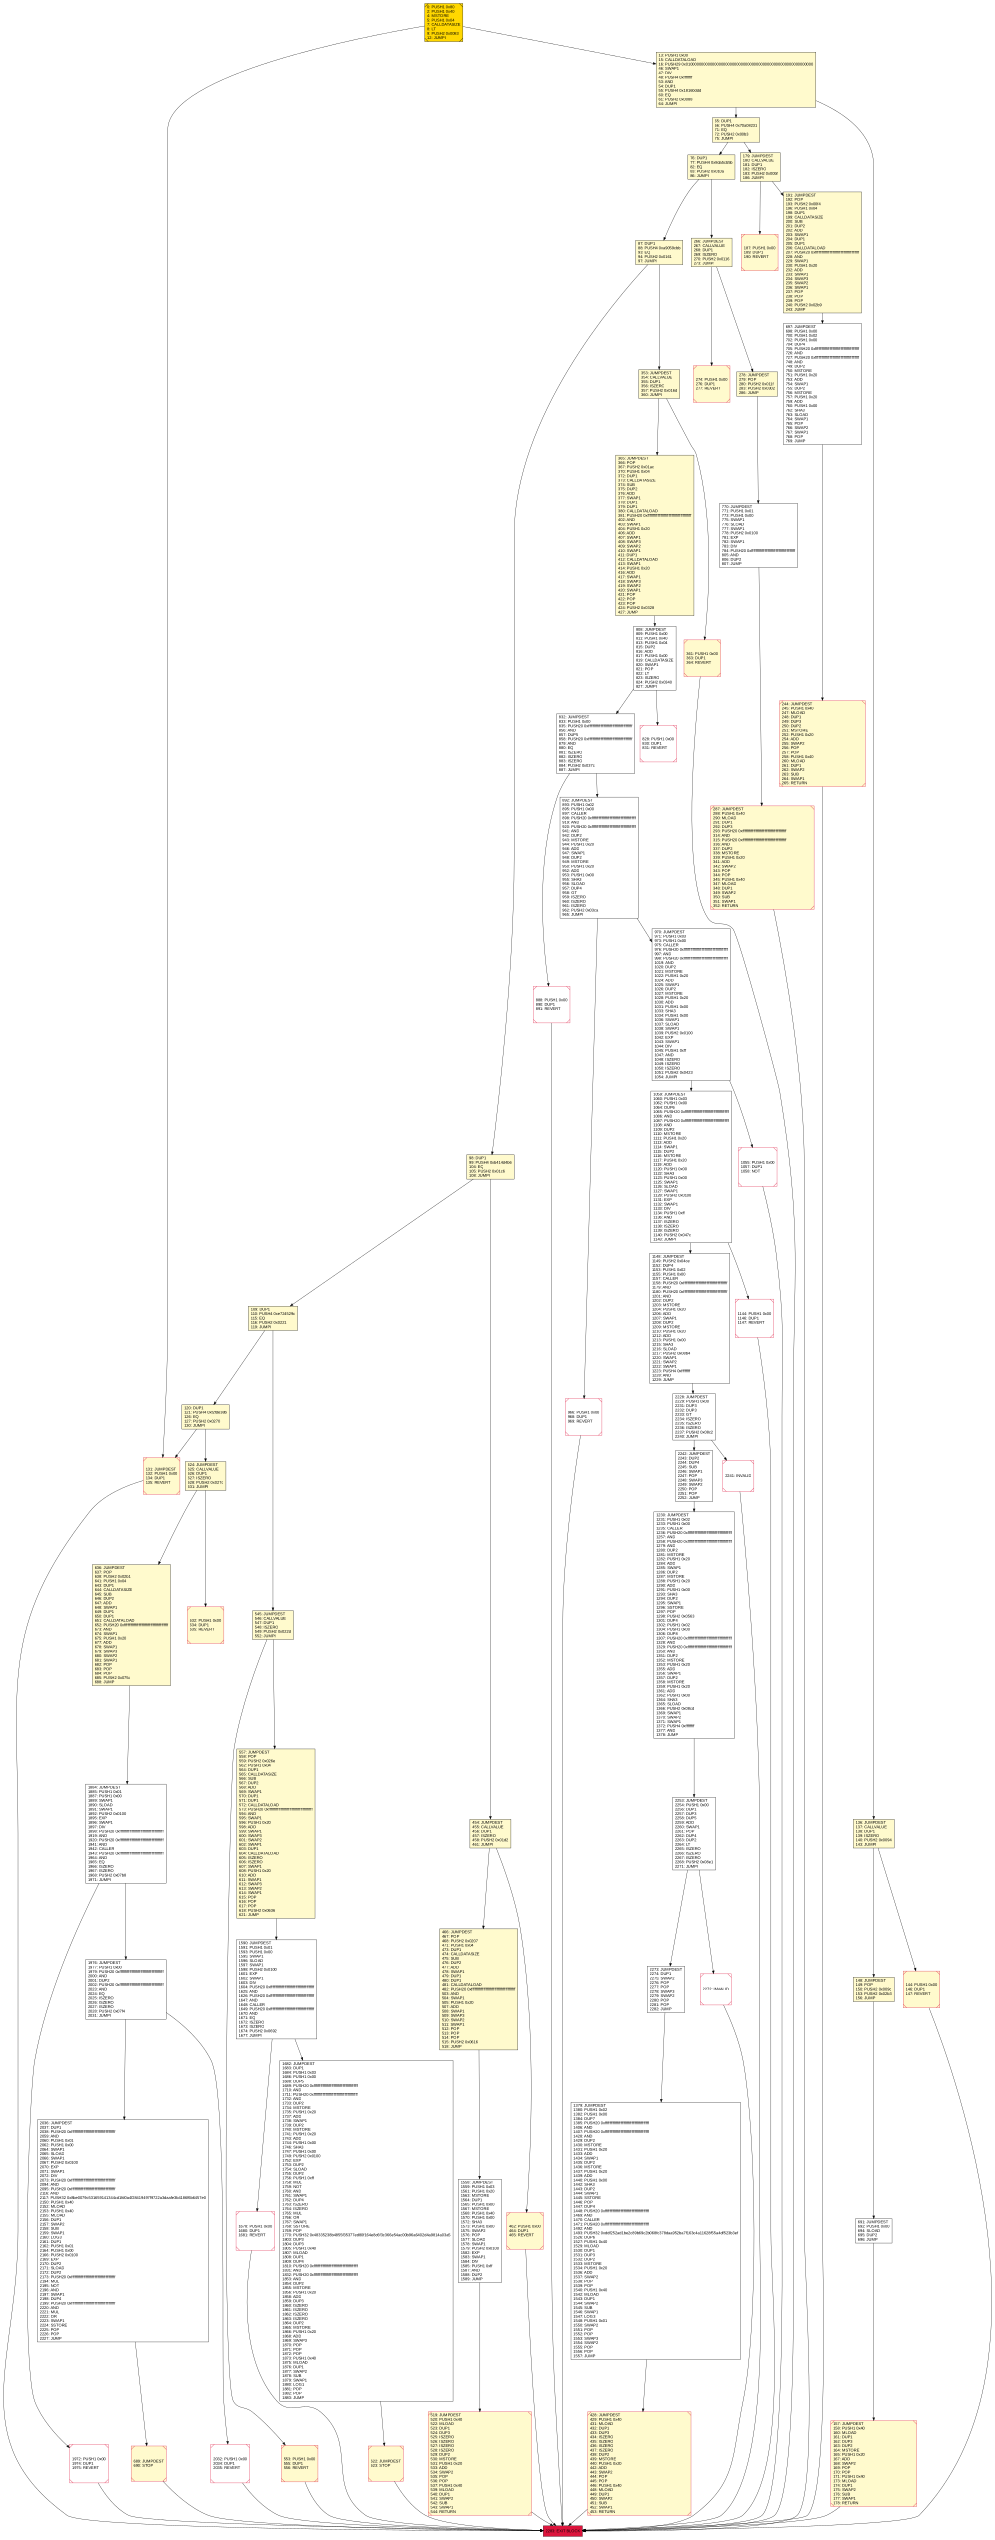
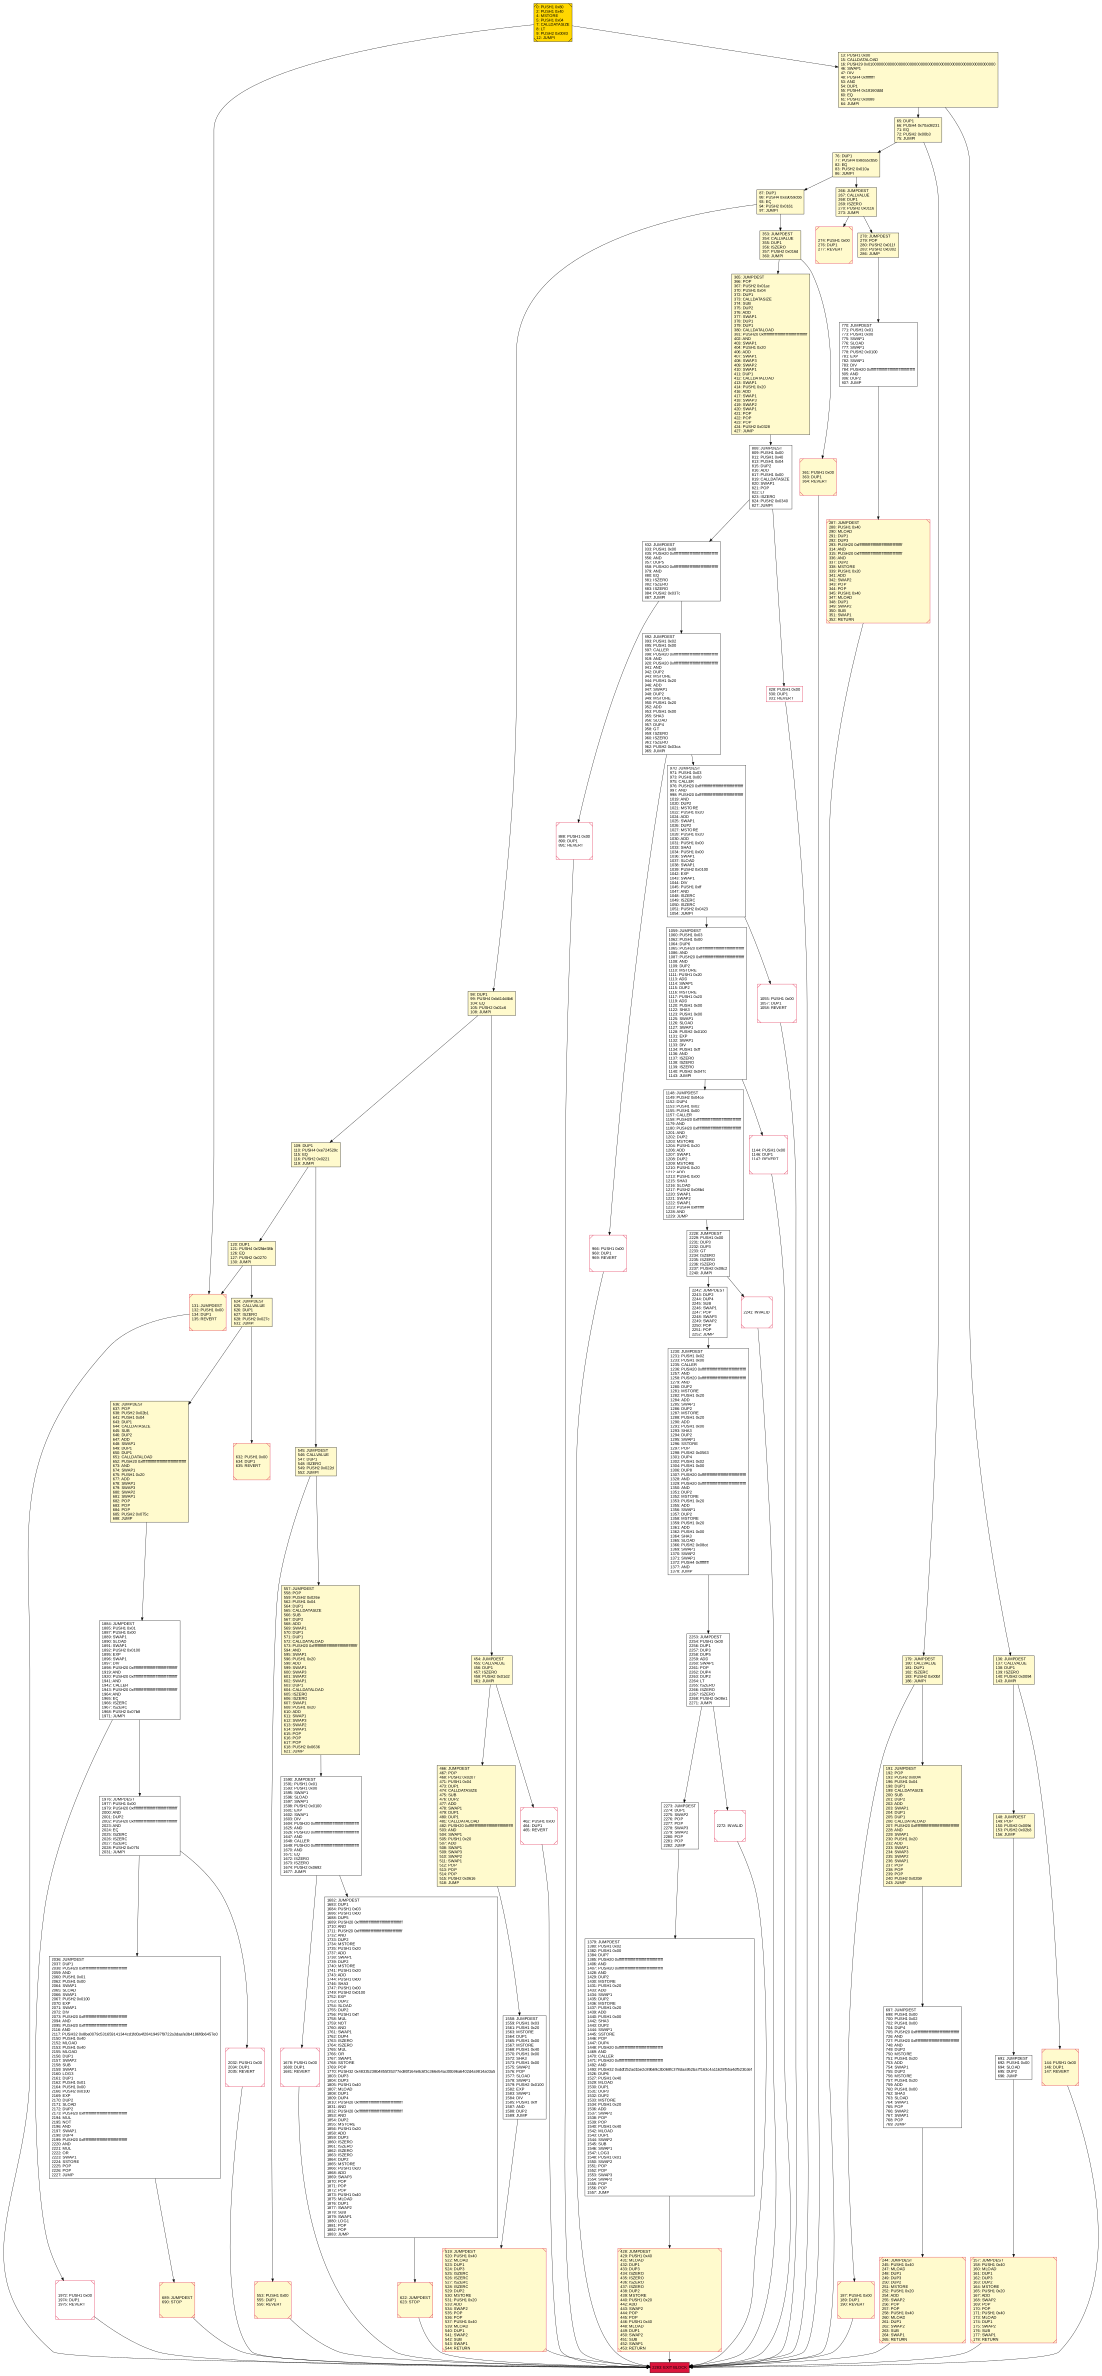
node "828: PUSH1 0x00 830: DUP1 831: REVERT": shape Msquare -> box
node "1055: PUSH1 0x00 1057: DUP1 1058: NOT": label "1055: PUSH1 0x00 1057: DUP1 1058: NOT" -> "1055: PUSH1 0x00 1057: DUP1 1058: REVERT"
edge "828: PUSH1 0x00 830: DUP1 831: REVERT" -> "2283: EXIT BLOCK": added
node "462: PUSH1 0x00 464: DUP1 465: REVERT": fillcolor lemonchiffon -> white
edge "187: PUSH1 0x00 189: DUP1 190: REVERT" -> "2283: EXIT BLOCK": added
